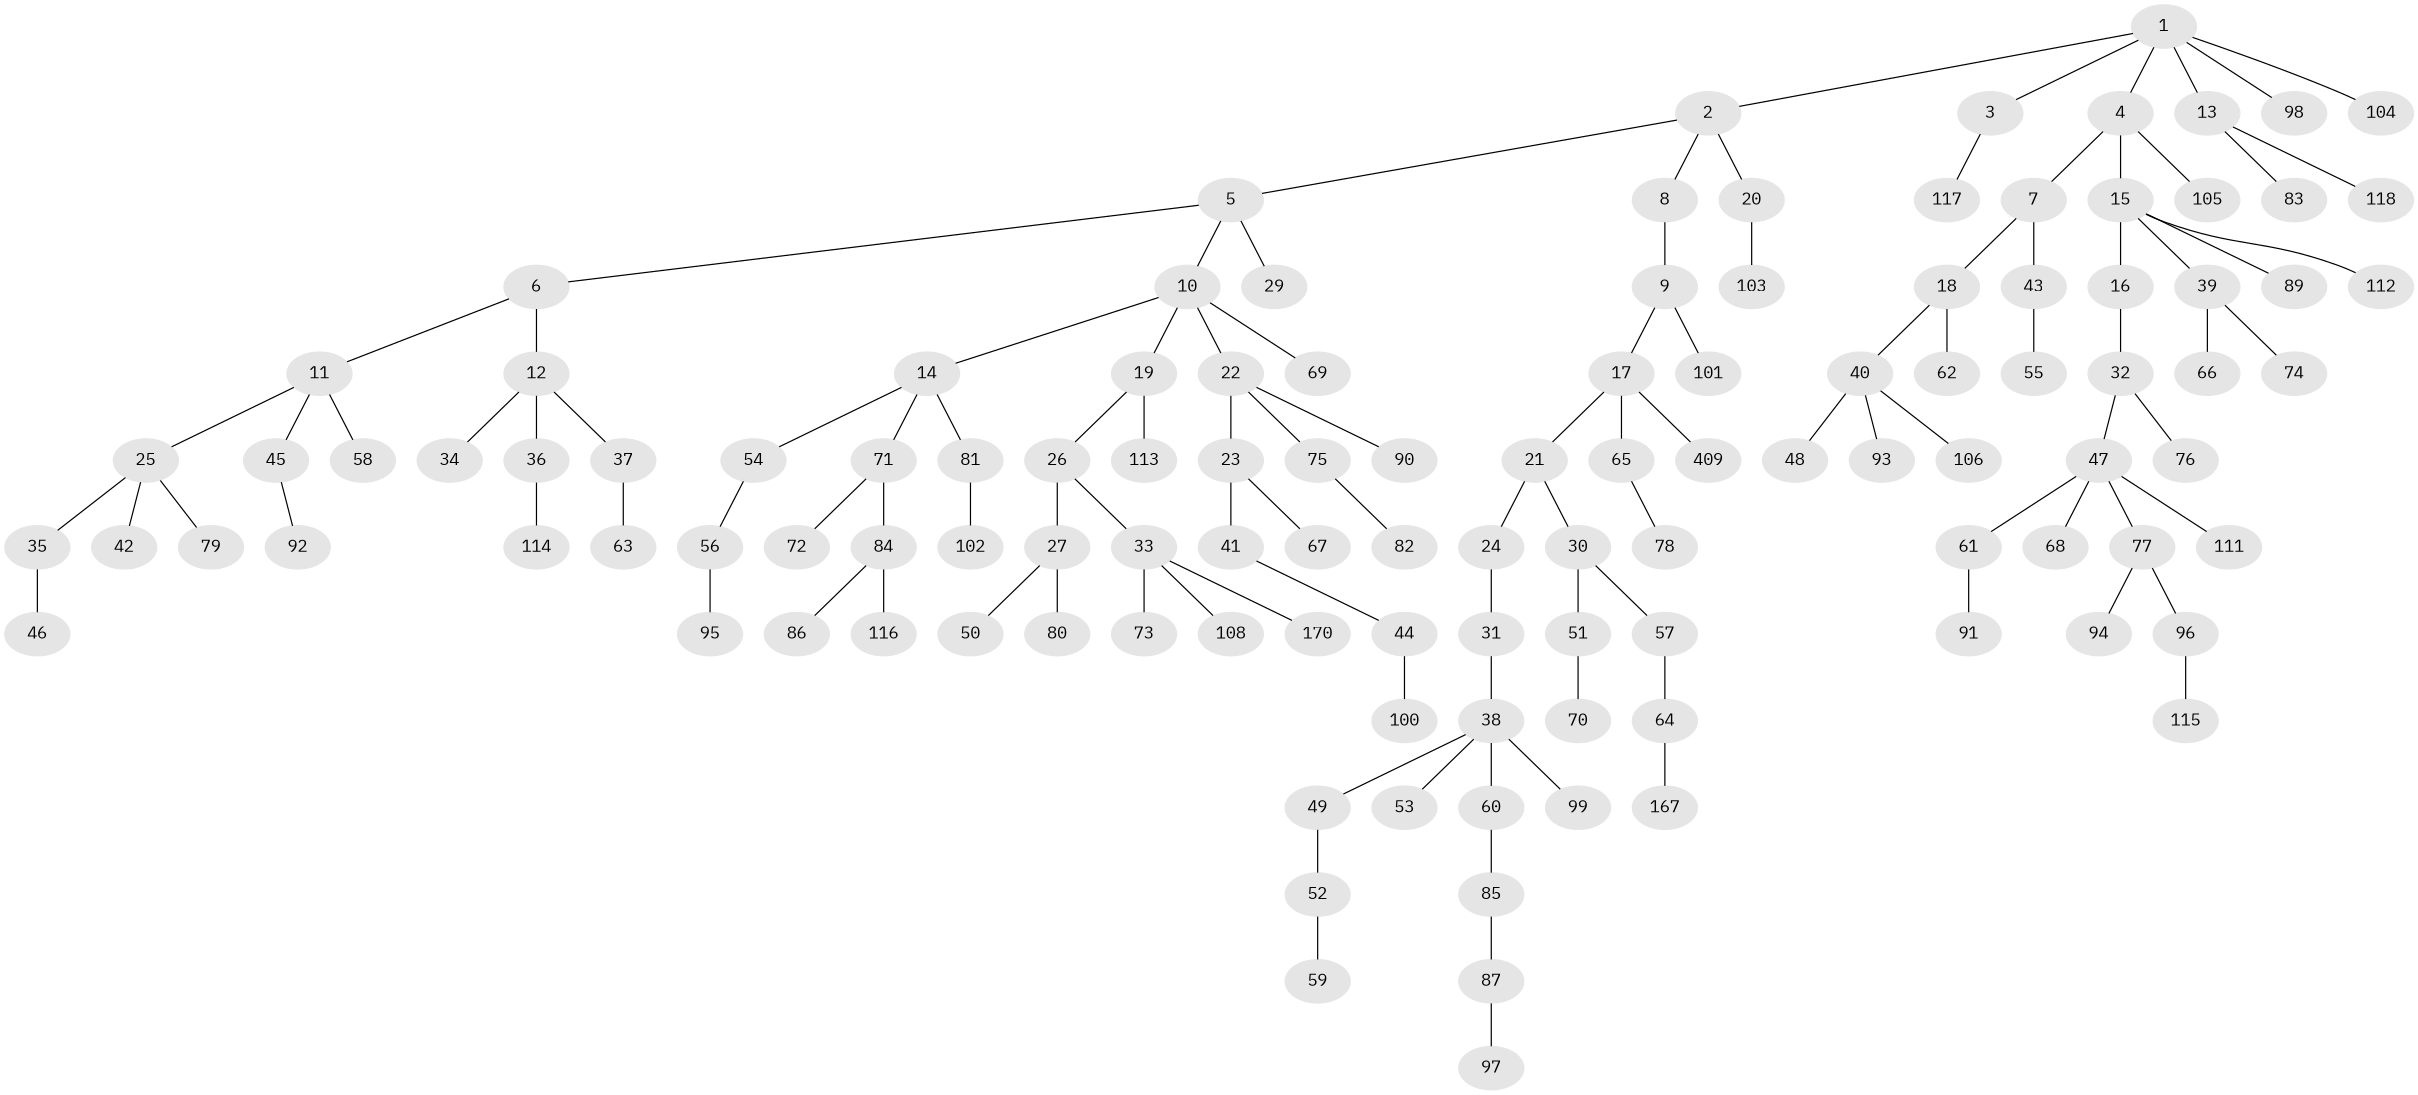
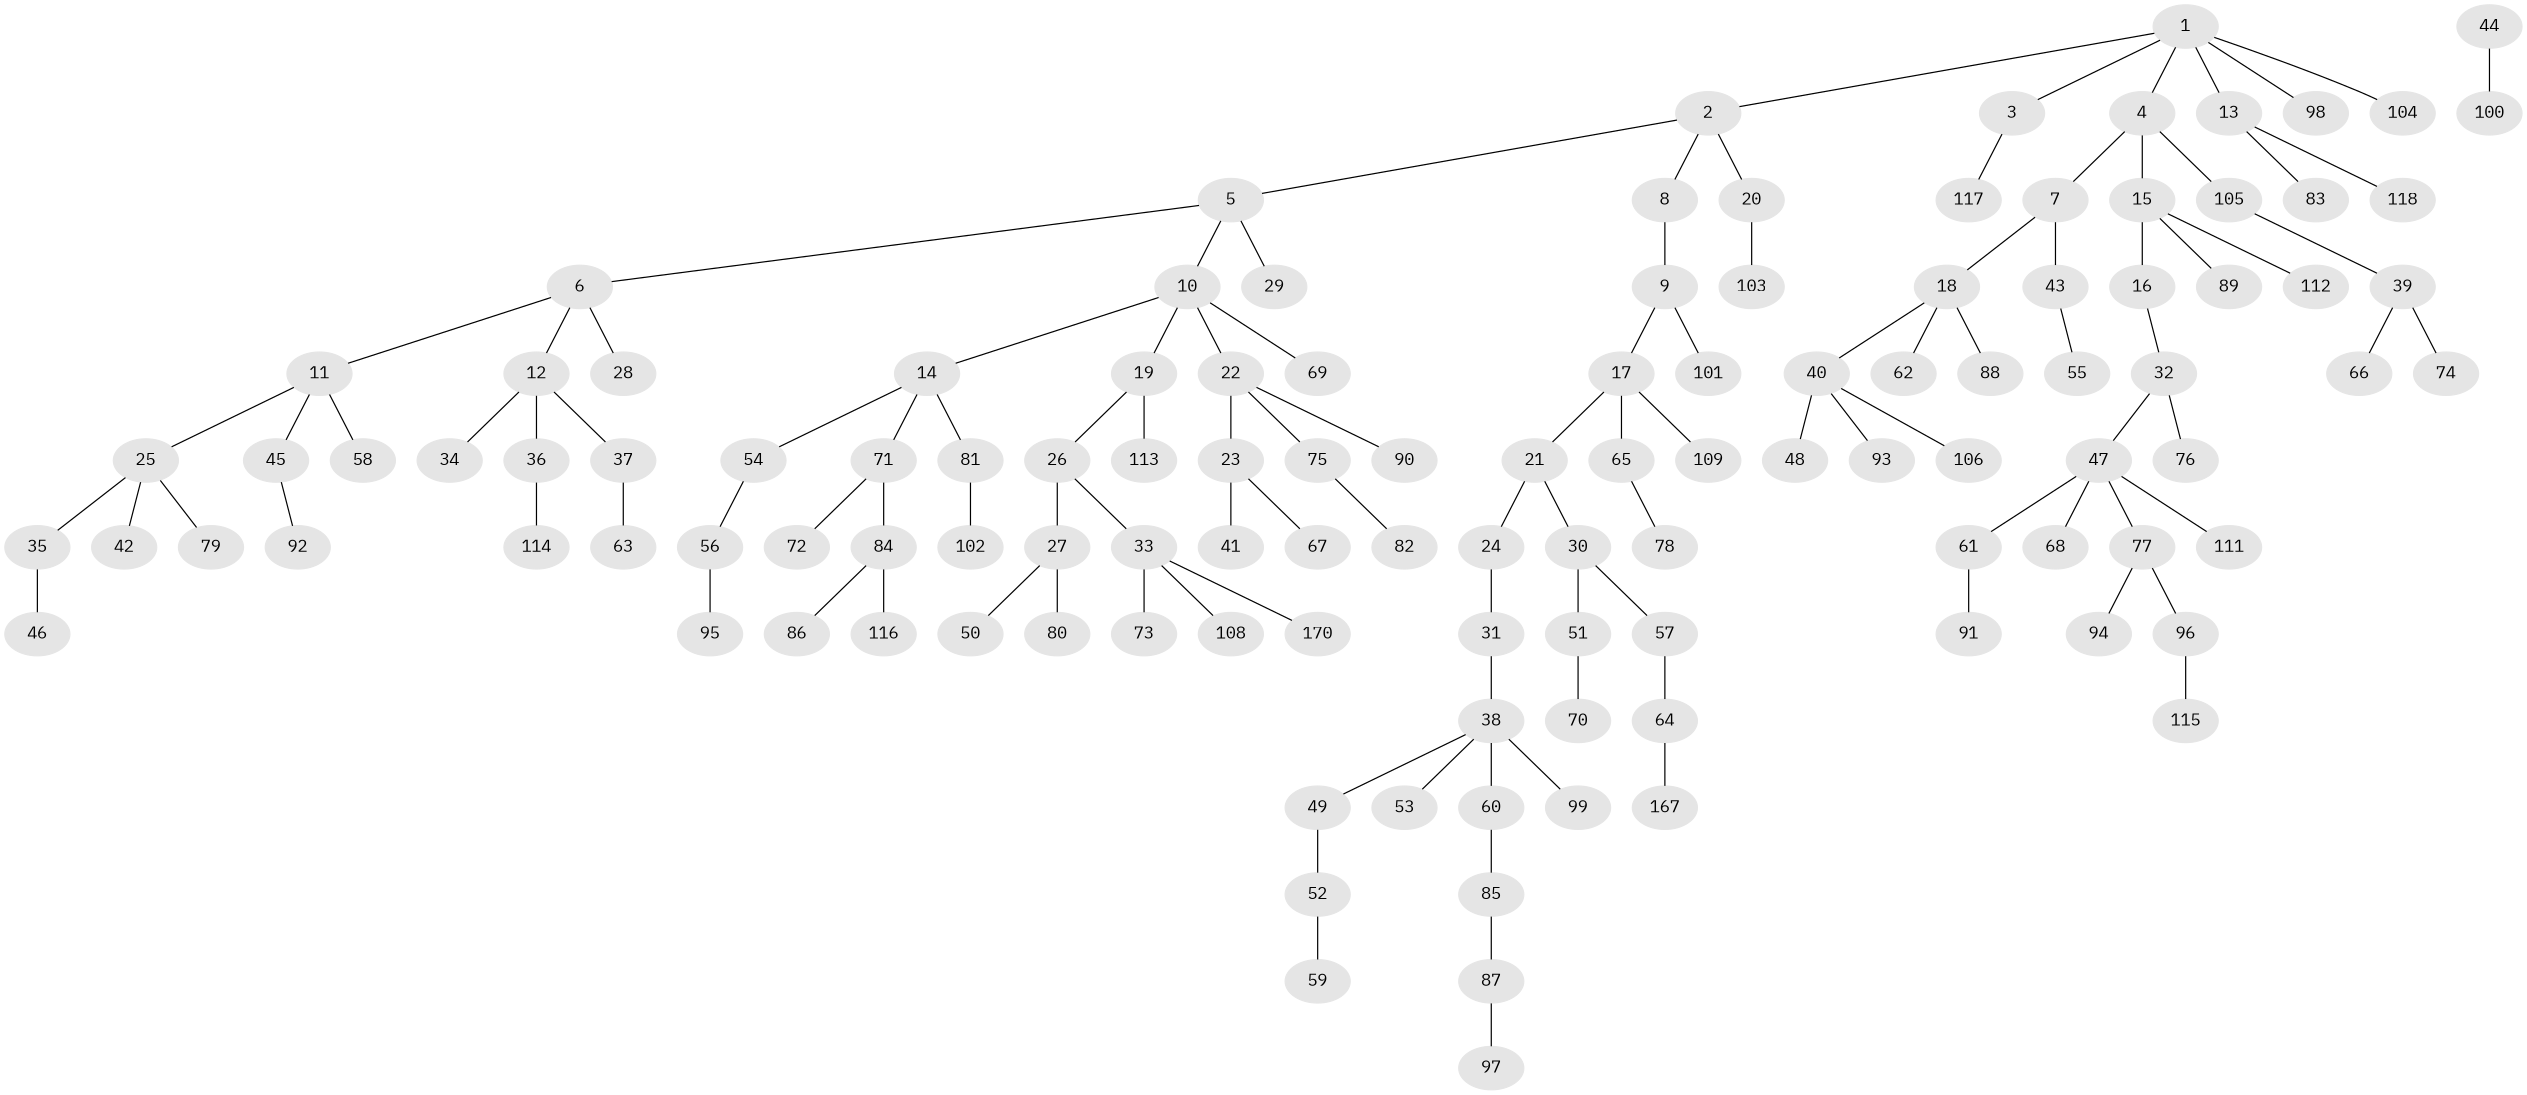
edge "15" -- "39": now "105" -- "39"
node "28": added
node "88": added
node "409": label "409" -> "109"
edge "41" -- "44": removed
